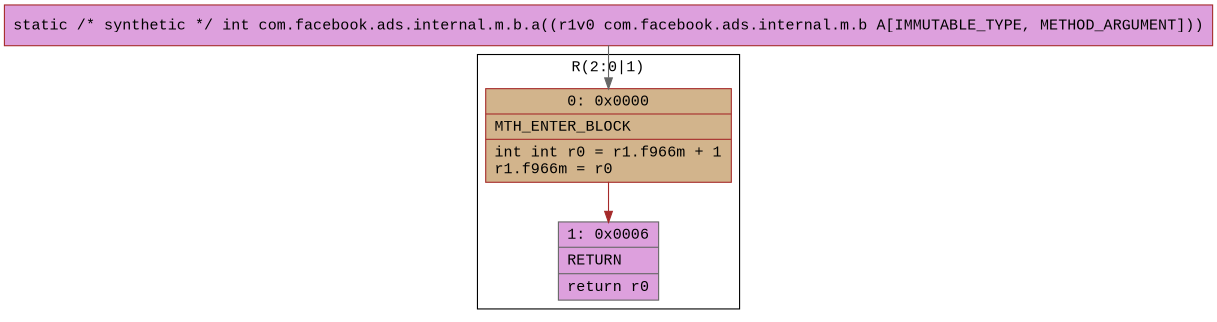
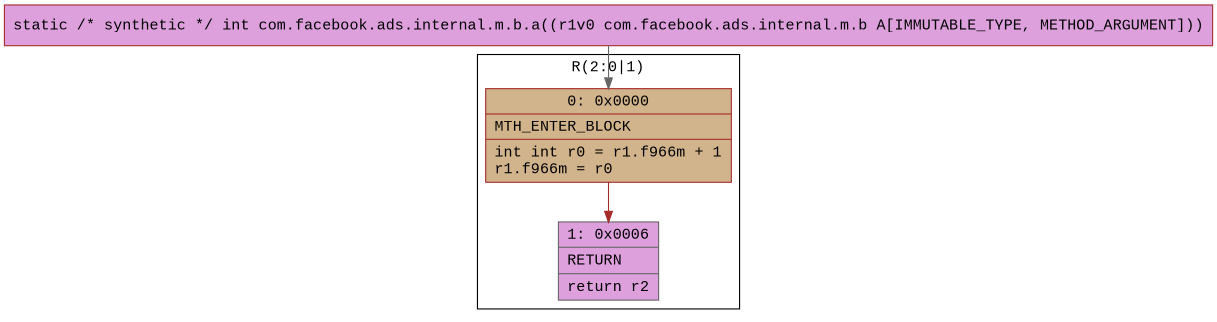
node "1: 0x0006": text "return r0" -> "return r2"
